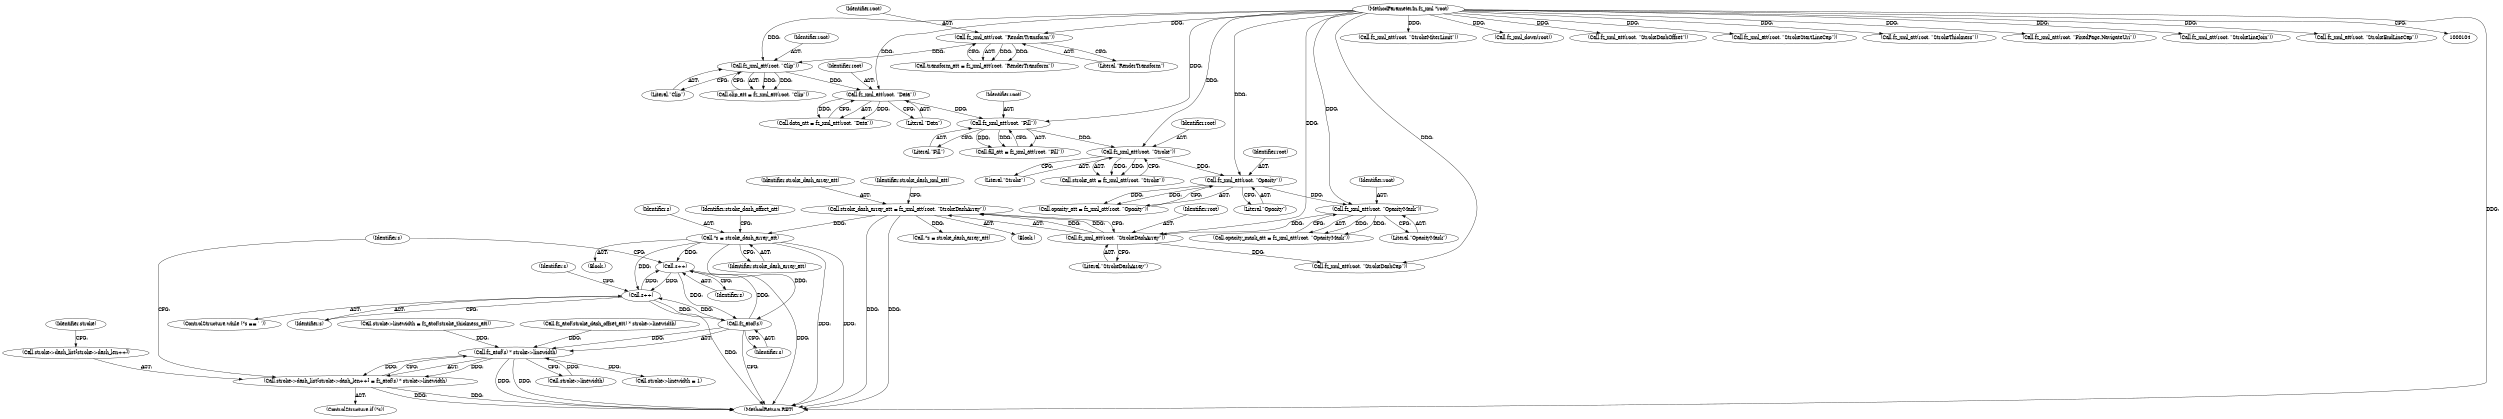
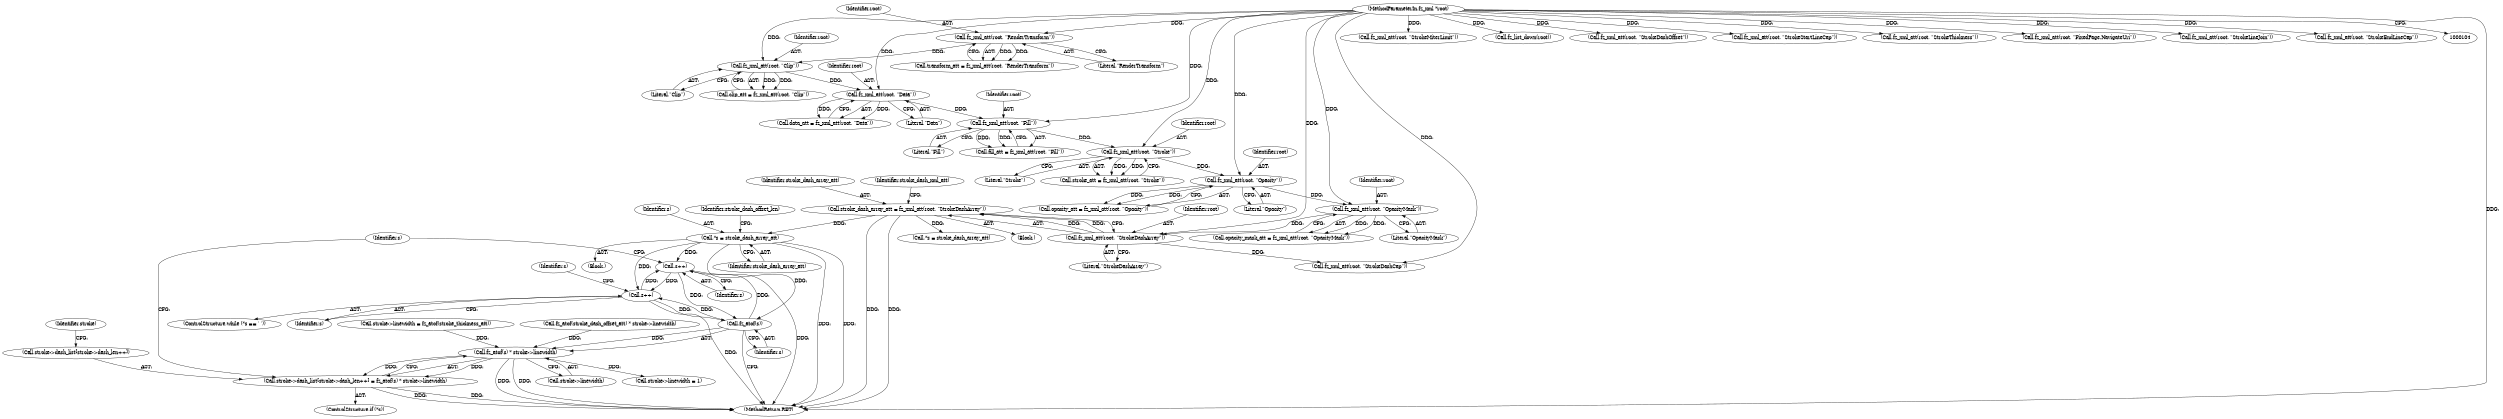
node "(Call,fz_xml_down(root))": label "(Call,fz_xml_down(root))" -> "(Call,fz_list_down(root))"
node "(Identifier,stroke_dash_offset_att)": label "(Identifier,stroke_dash_offset_att)" -> "(Identifier,stroke_dash_offset_len)"
edge "(Call,stroke->linewidth)" -> "(Call,fz_atof(s) * stroke->linewidth)": label "DDG: " -> "AST: "
